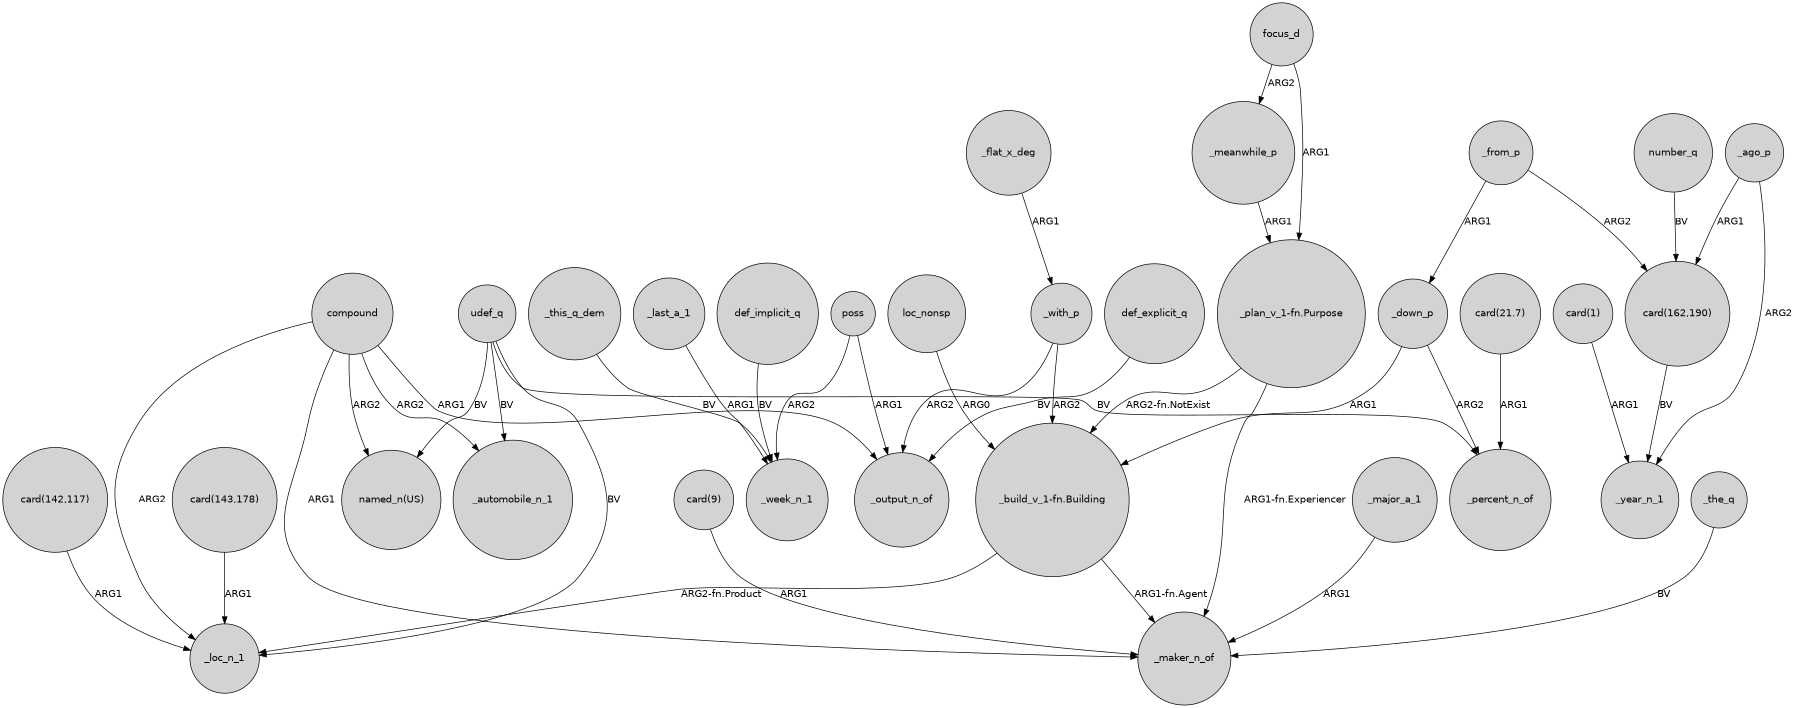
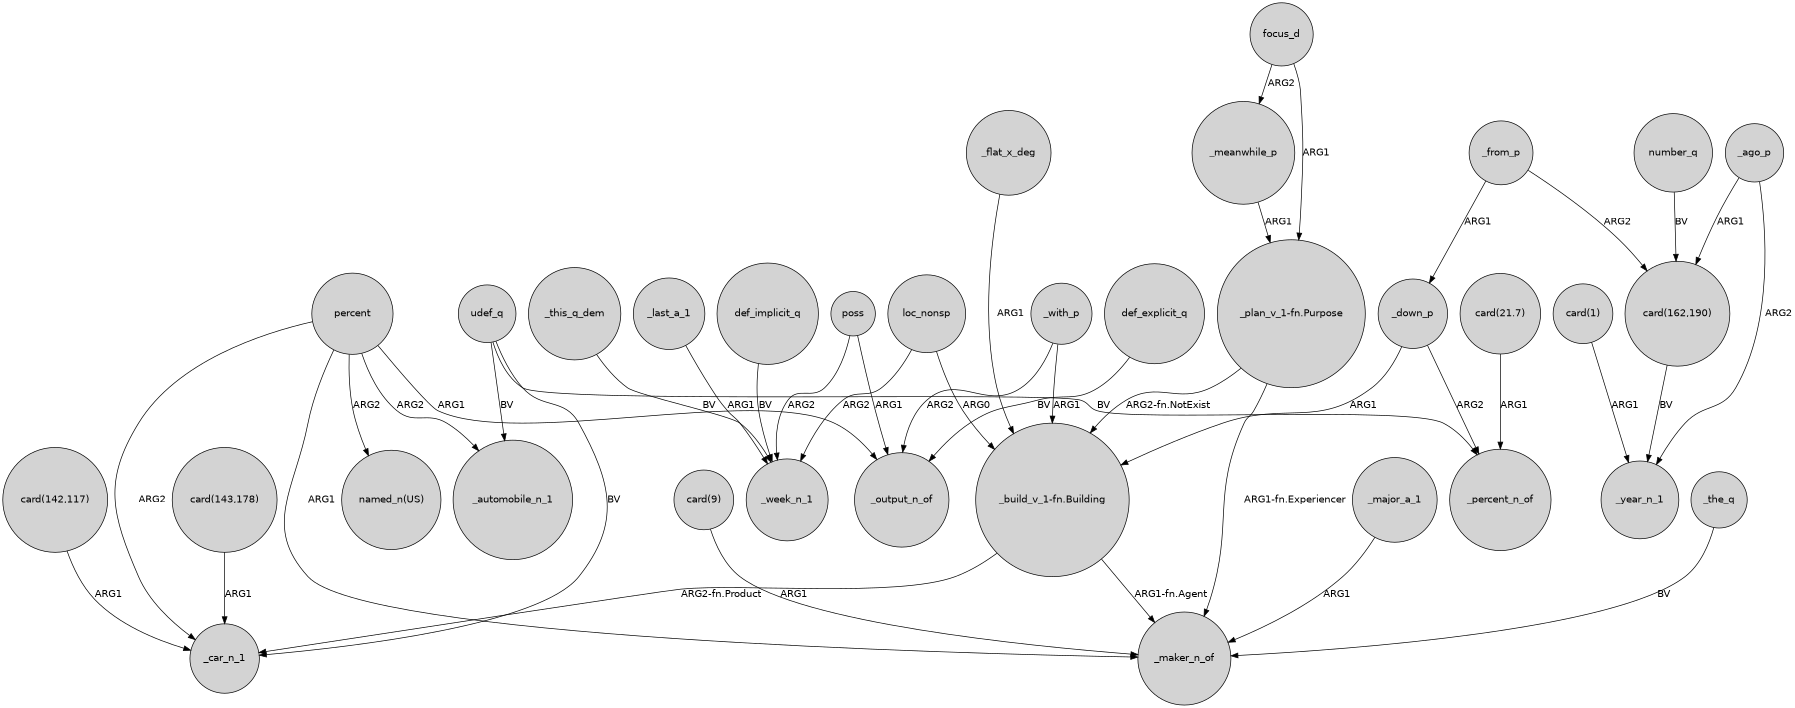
edge "_flat_x_deg" -> "_with_p": now "_flat_x_deg" -> "_build_v_1-fn.Building"
node "compound": label "compound" -> "percent"
edge "loc_nonsp" -> "_week_n_1": added, label "ARG2"
edge "_with_p" -> "_build_v_1-fn.Building": label "ARG2" -> "ARG1"
edge "udef_q" -> "named_n(US)": removed, label "BV"
node "_loc_n_1": label "_loc_n_1" -> "_car_n_1"
